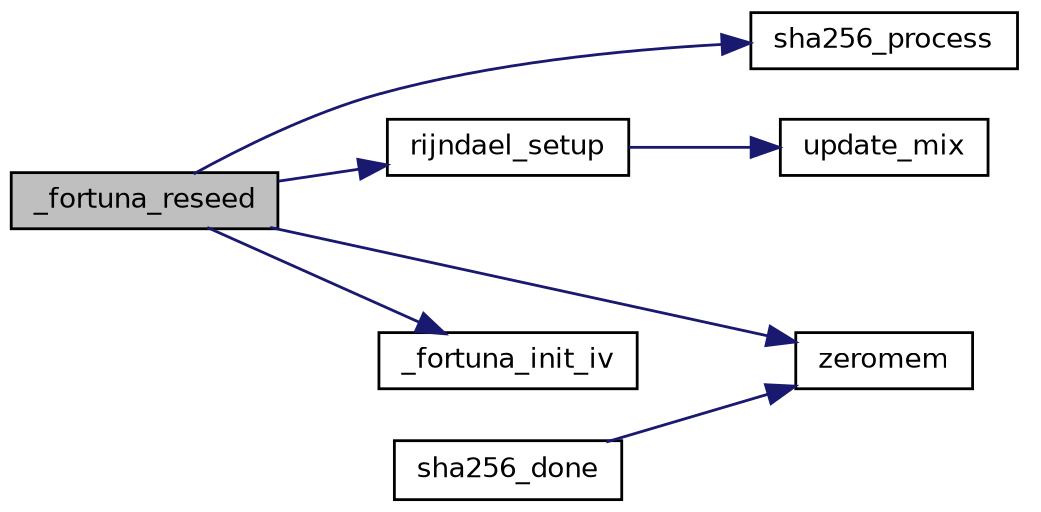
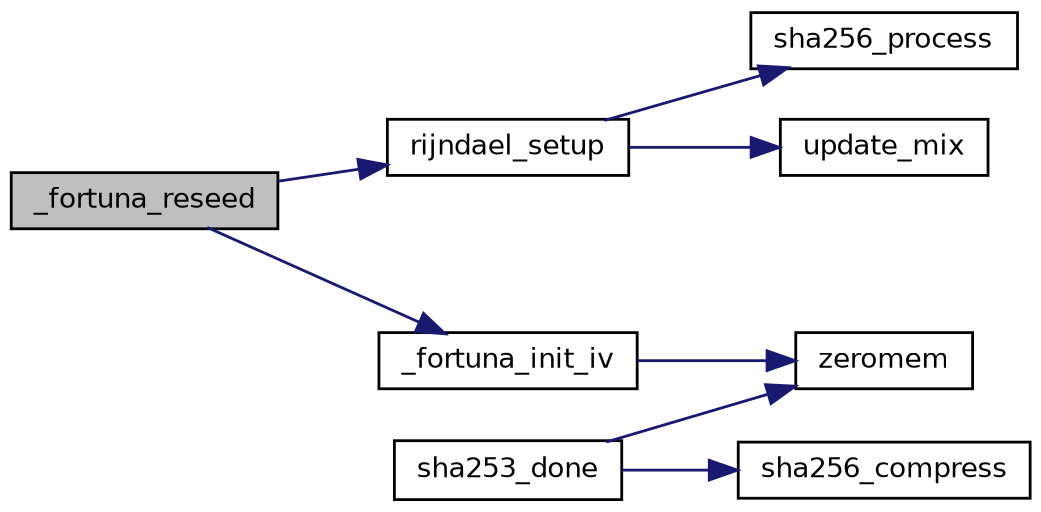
edge "_fortuna_reseed" -> "sha256_process": now "rijndael_setup" -> "sha256_process"
edge "_fortuna_reseed" -> "zeromem": now "_fortuna_init_iv" -> "zeromem"
node "sha256_done": label "sha256_done" -> "sha253_done"
node "sha256_compress": added
